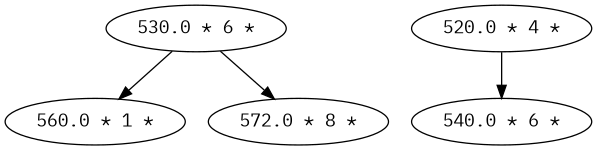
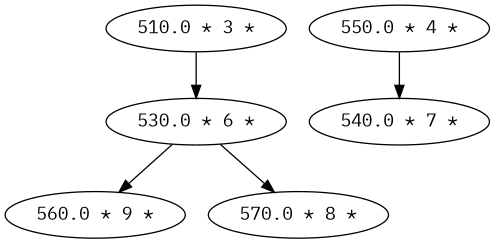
node "510.0 * 3 *": added
node "520.0 * 4 *": label "520.0 * 4 *" -> "550.0 * 4 *"
node "560.0 * 1 *": label "560.0 * 1 *" -> "560.0 * 9 *"
node "572.0 * 8 *": label "572.0 * 8 *" -> "570.0 * 8 *"
node "540.0 * 6 *": label "540.0 * 6 *" -> "540.0 * 7 *"
